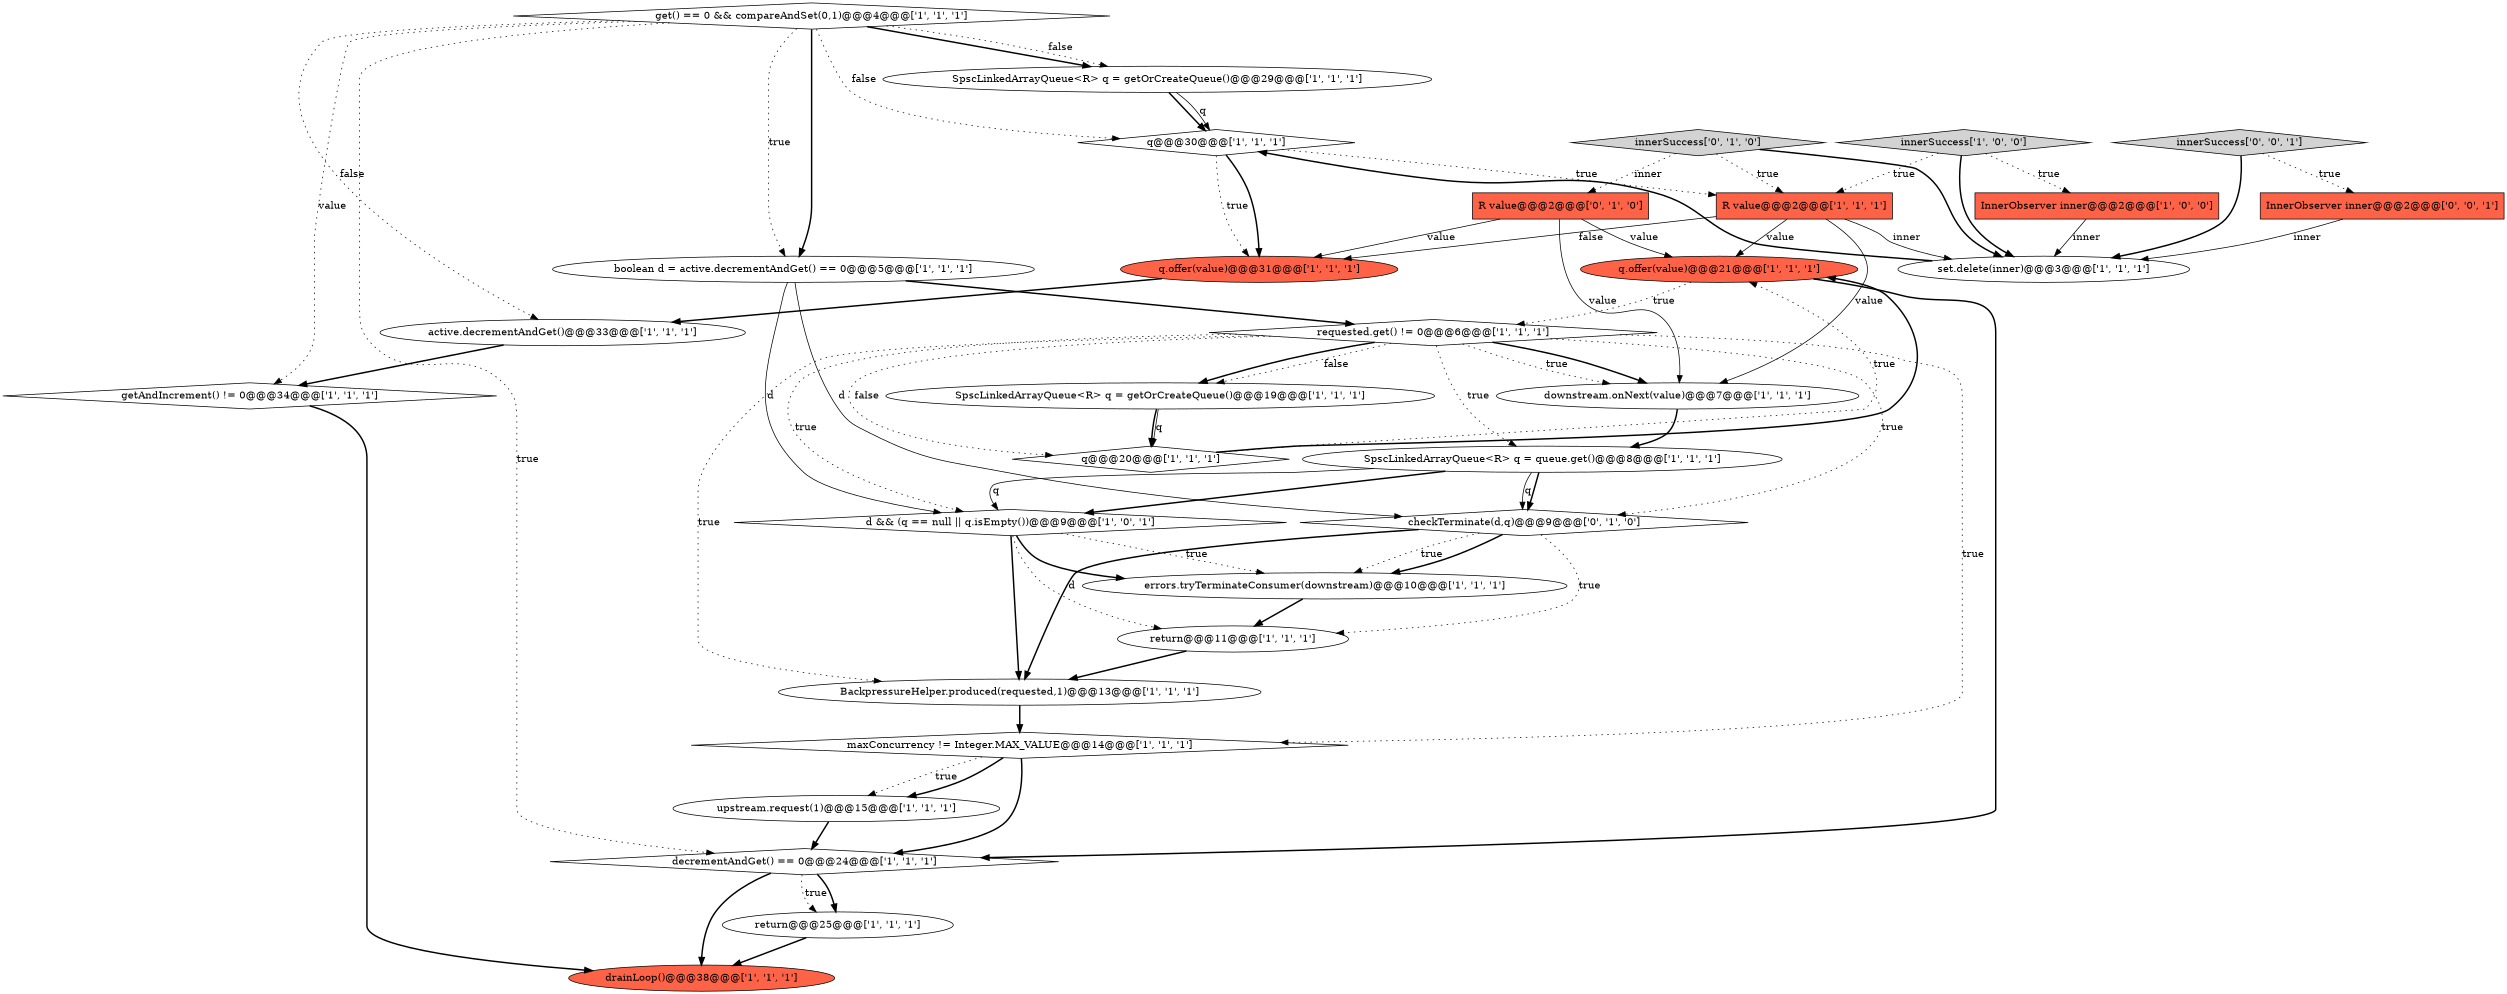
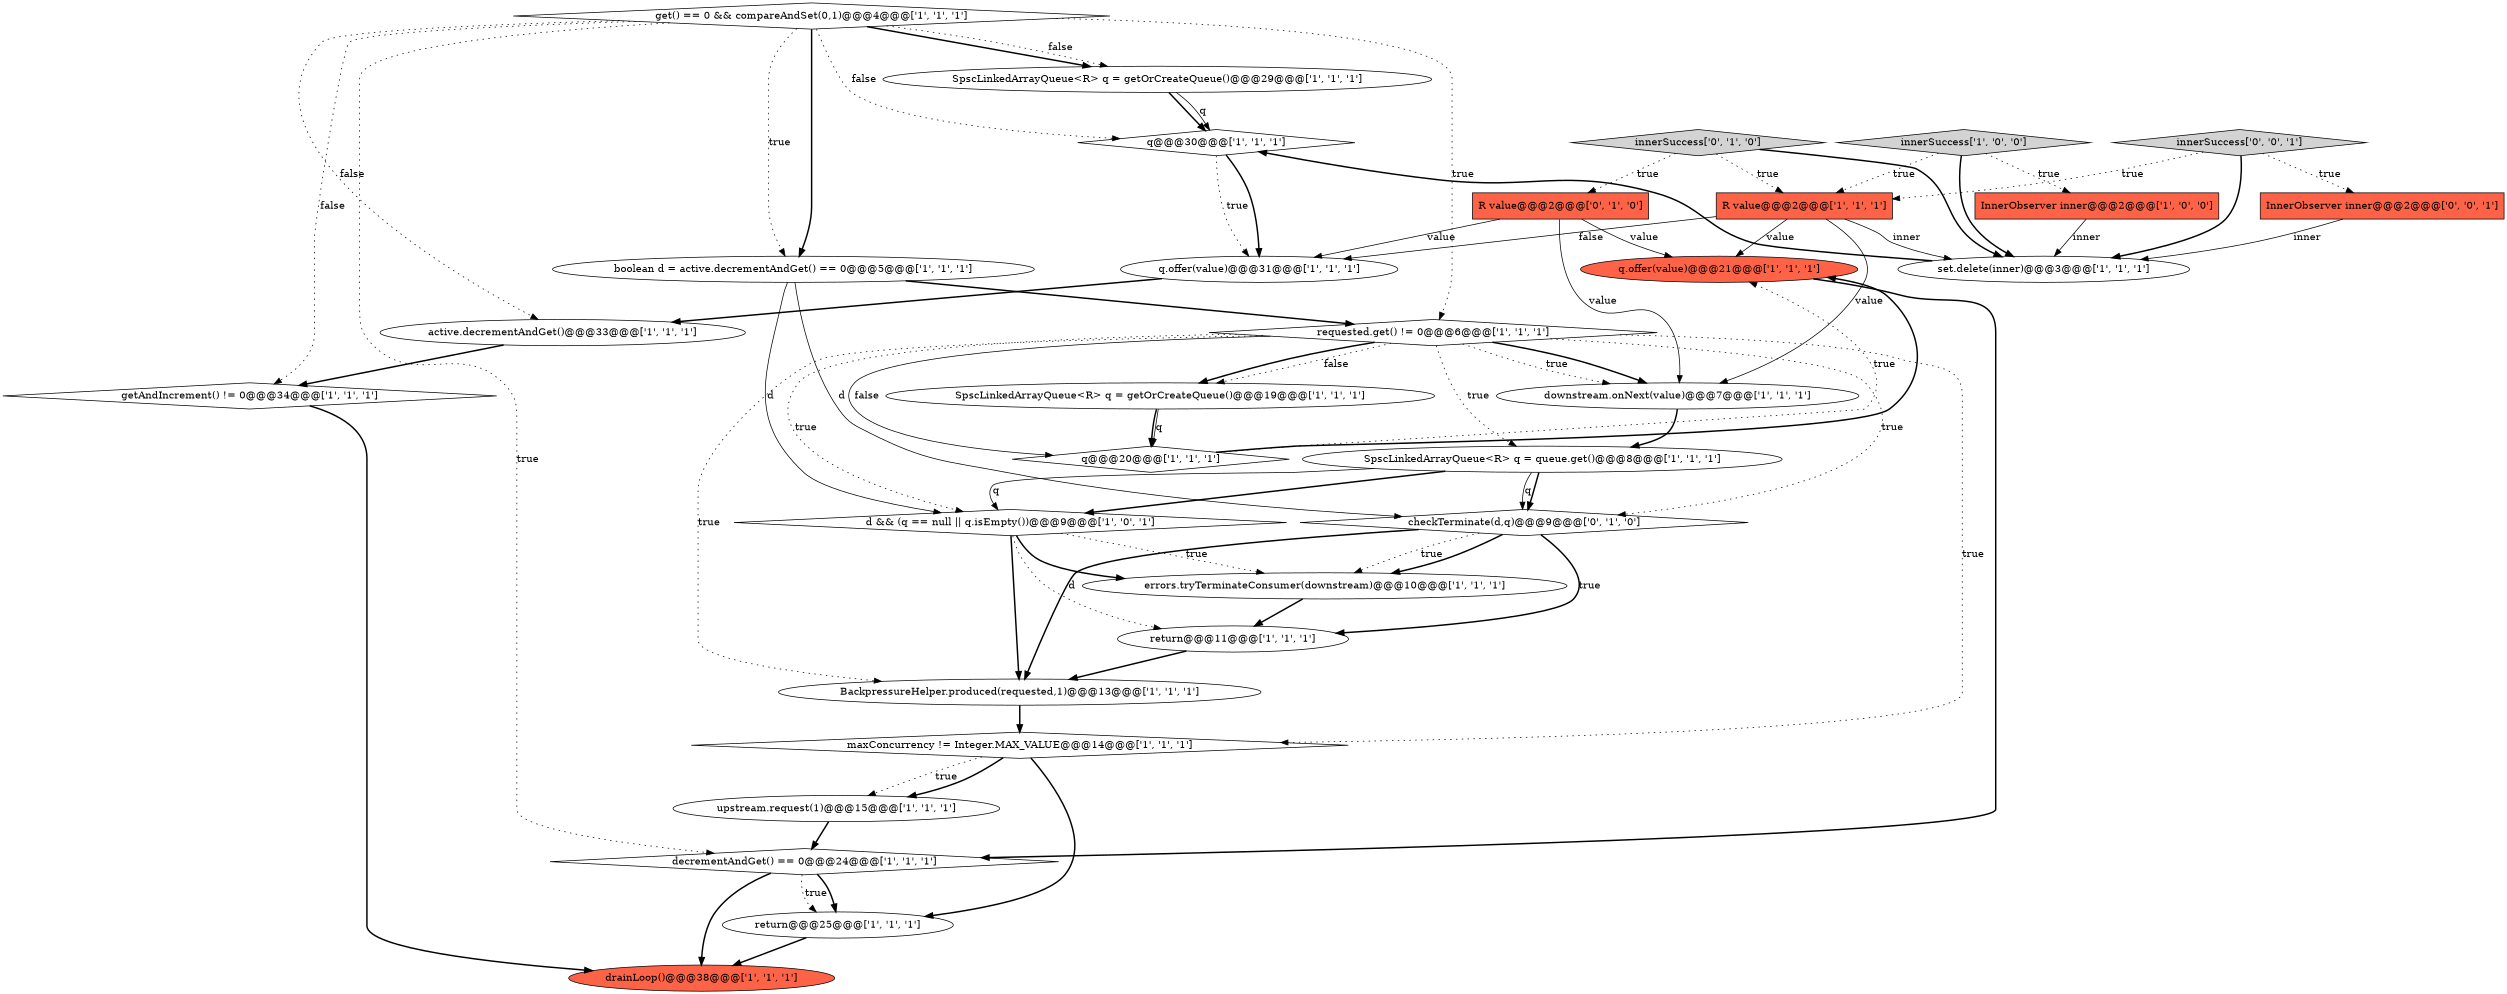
edge "q@@@30@@@['1', '1', '1']" -> "R value@@@2@@@['1', '1', '1']": now "innerSuccess['0', '0', '1']" -> "R value@@@2@@@['1', '1', '1']"
edge "innerSuccess['0', '1', '0']" -> "R value@@@2@@@['0', '1', '0']": label "inner" -> "true"
edge "get() == 0 && compareAndSet(0,1)@@@4@@@['1', '1', '1']" -> "getAndIncrement() != 0@@@34@@@['1', '1', '1']": label "value" -> "false"
node "q.offer(value)@@@31@@@['1', '1', '1']": fillcolor tomato -> white
edge "q.offer(value)@@@21@@@['1', '1', '1']" -> "requested.get() != 0@@@6@@@['1', '1', '1']": now "get() == 0 && compareAndSet(0,1)@@@4@@@['1', '1', '1']" -> "requested.get() != 0@@@6@@@['1', '1', '1']"
edge "requested.get() != 0@@@6@@@['1', '1', '1']" -> "q@@@20@@@['1', '1', '1']": style dotted -> solid
edge "checkTerminate(d,q)@@@9@@@['0', '1', '0']" -> "return@@@11@@@['1', '1', '1']": style dotted -> bold
edge "maxConcurrency != Integer.MAX_VALUE@@@14@@@['1', '1', '1']" -> "decrementAndGet() == 0@@@24@@@['1', '1', '1']": now "maxConcurrency != Integer.MAX_VALUE@@@14@@@['1', '1', '1']" -> "return@@@25@@@['1', '1', '1']"
